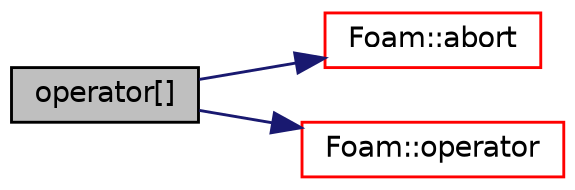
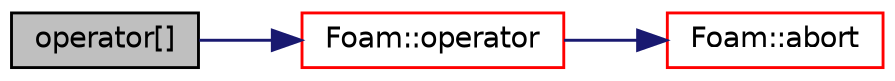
edge "operator[]" -> "Foam::abort": now "Foam::operator" -> "Foam::abort"
